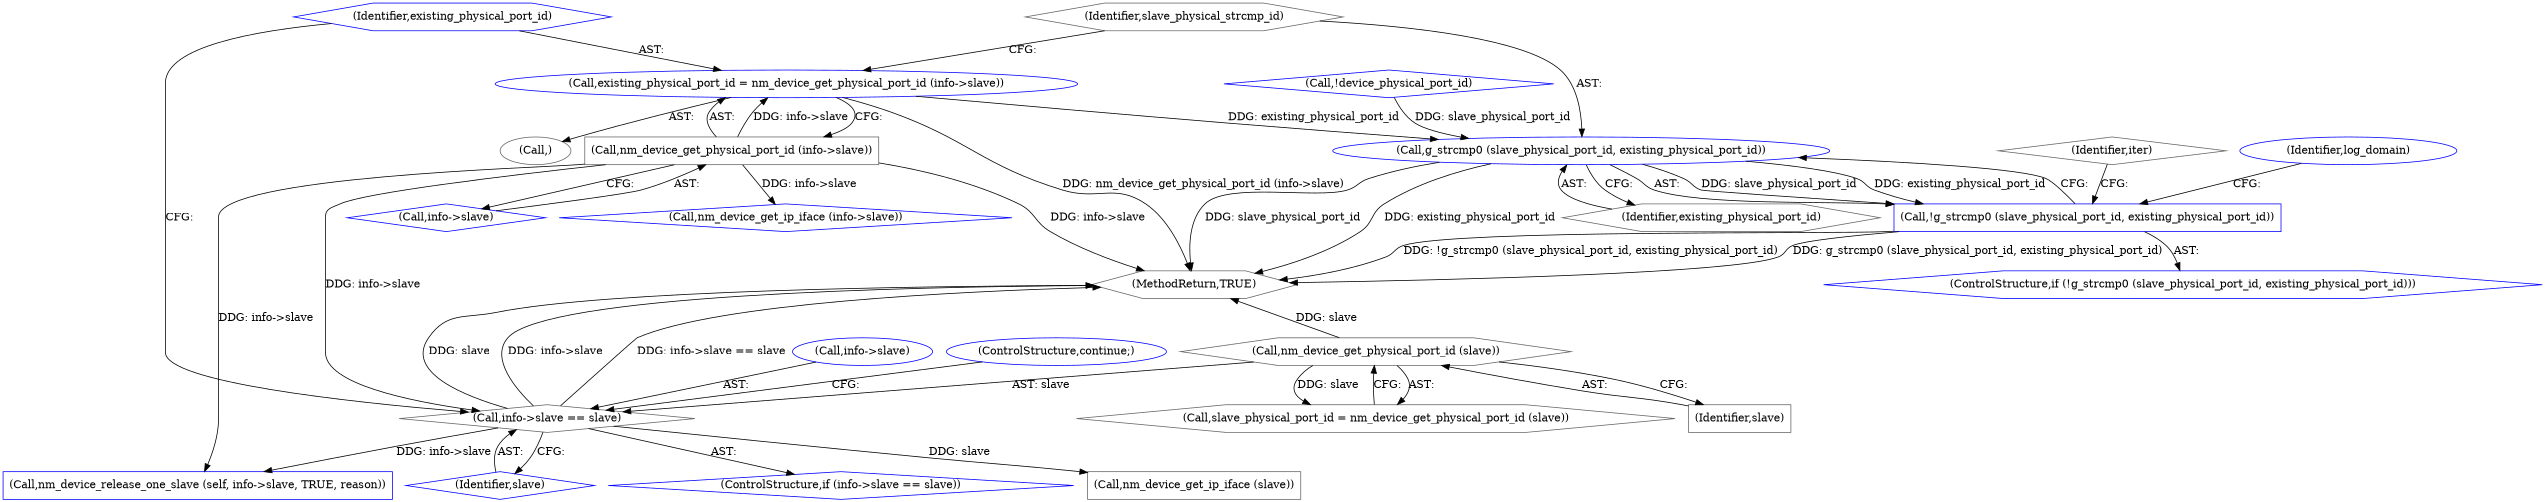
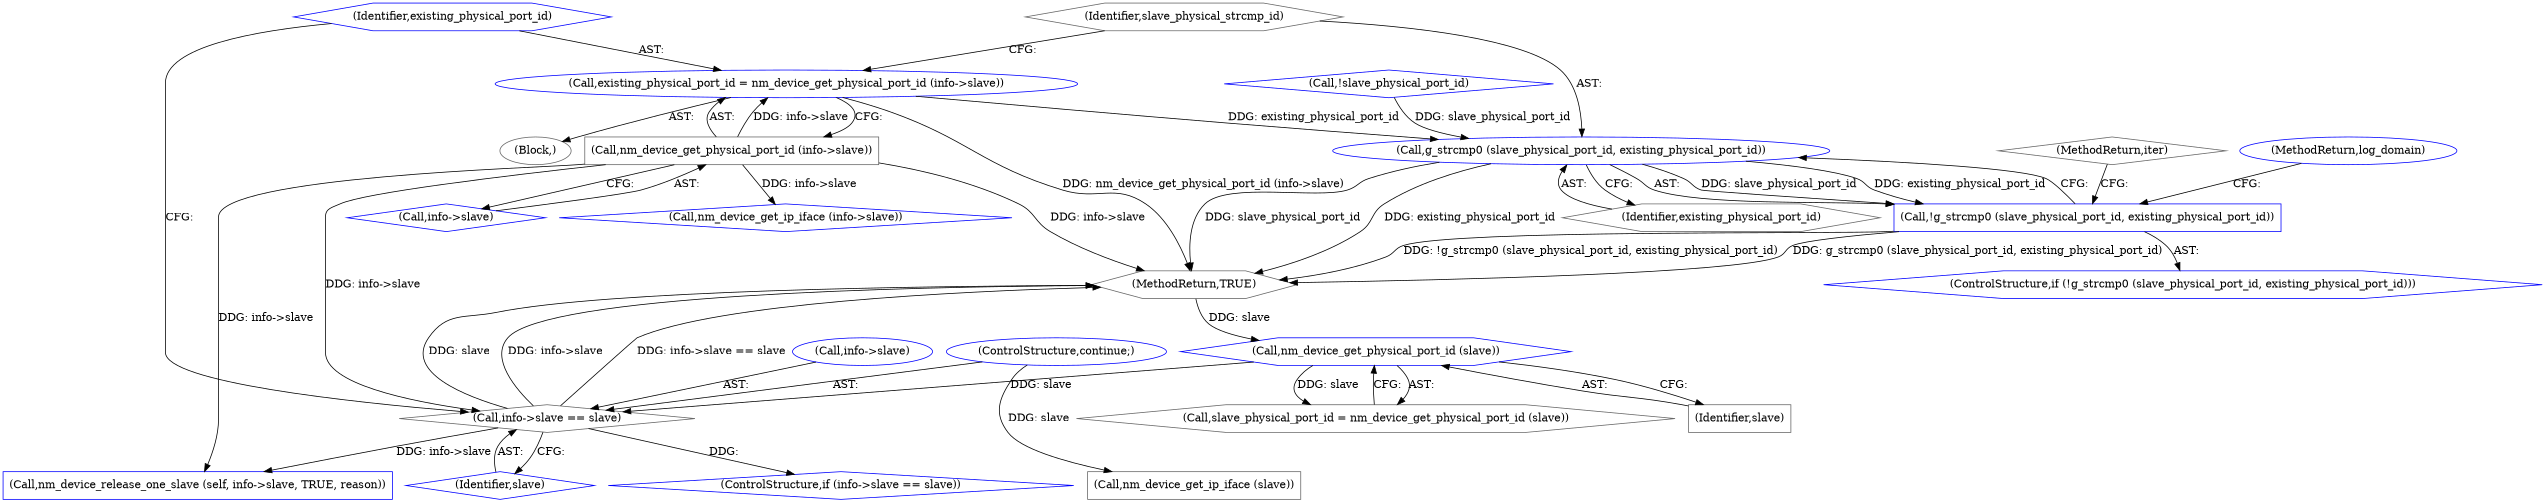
node "(Call,!device_physical_port_id)": label "(Call,!device_physical_port_id)" -> "(Call,!slave_physical_port_id)"
node "(Call,)": label "(Call,)" -> "(Block,)"
node "(Identifier,iter)": label "(Identifier,iter)" -> "(MethodReturn,iter)"
node "(Identifier,log_domain)": label "(Identifier,log_domain)" -> "(MethodReturn,log_domain)"
edge "(Call,nm_device_get_physical_port_id (slave))" -> "(MethodReturn,TRUE)": reversed
node "(Call,nm_device_get_physical_port_id (slave))": color gray40 -> blue
edge "(ControlStructure,continue;)" -> "(Call,info->slave == slave)": label "CFG: " -> "AST: "
edge "(Call,nm_device_get_physical_port_id (slave))" -> "(Call,info->slave == slave)": label "AST: slave" -> "DDG: slave"
edge "(Call,info->slave == slave)" -> "(Call,nm_device_get_ip_iface (slave))": now "(ControlStructure,continue;)" -> "(Call,nm_device_get_ip_iface (slave))"
edge "(Call,info->slave == slave)" -> "(ControlStructure,if (info->slave == slave))": label "AST: " -> "DDG: "
